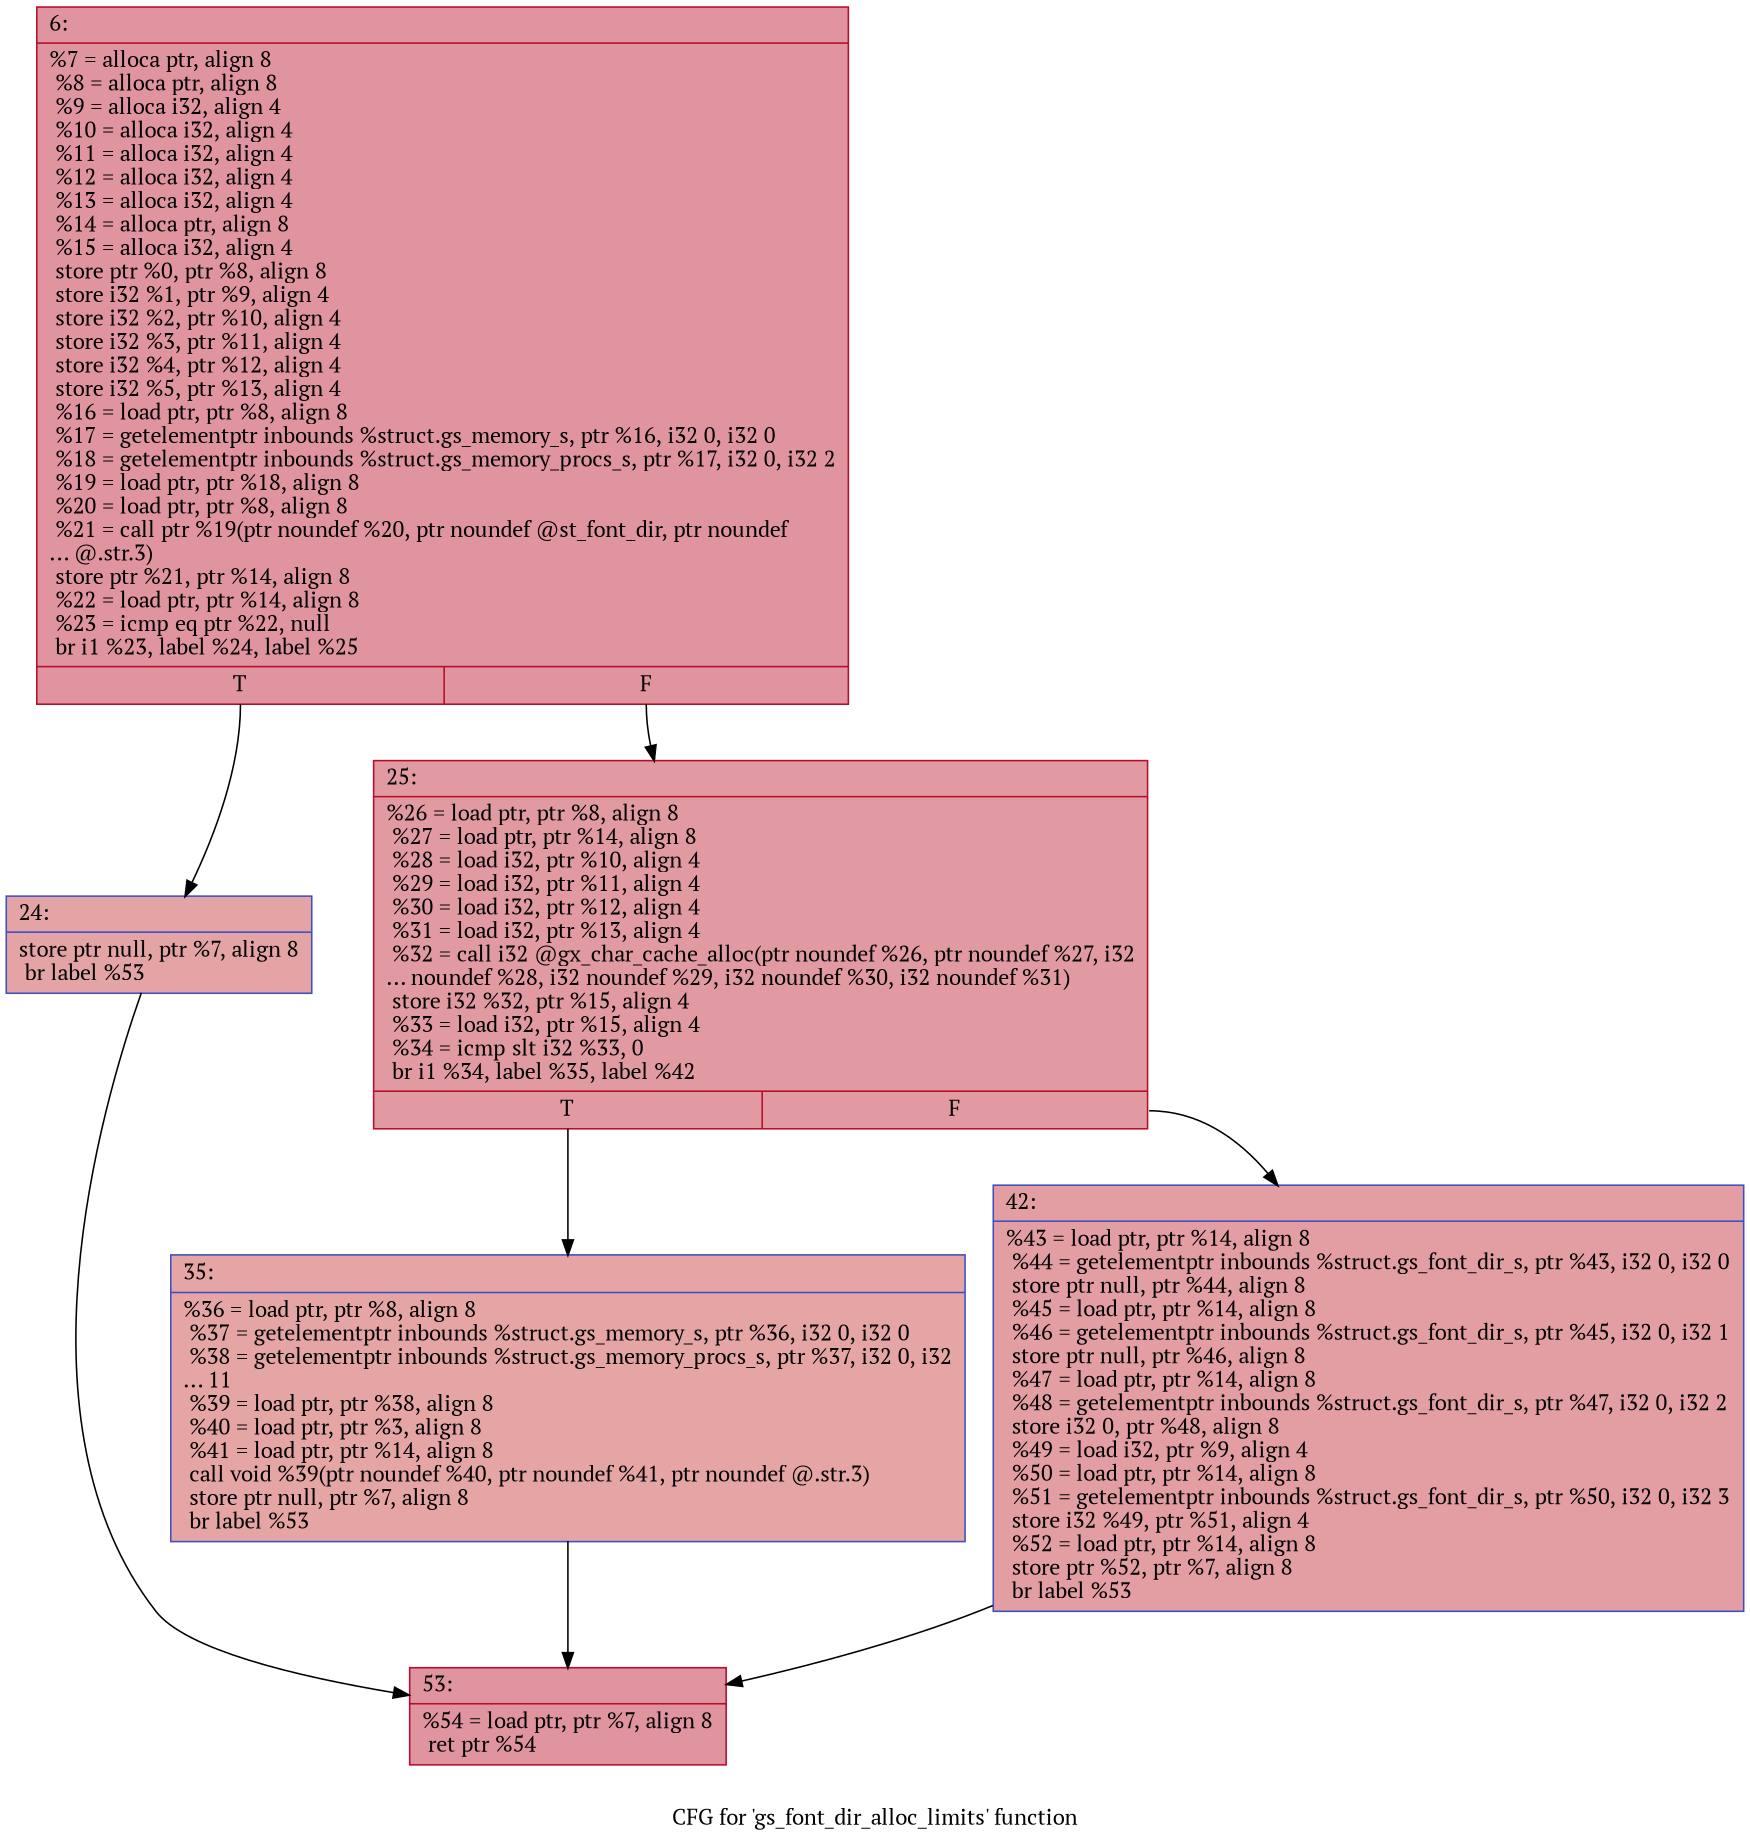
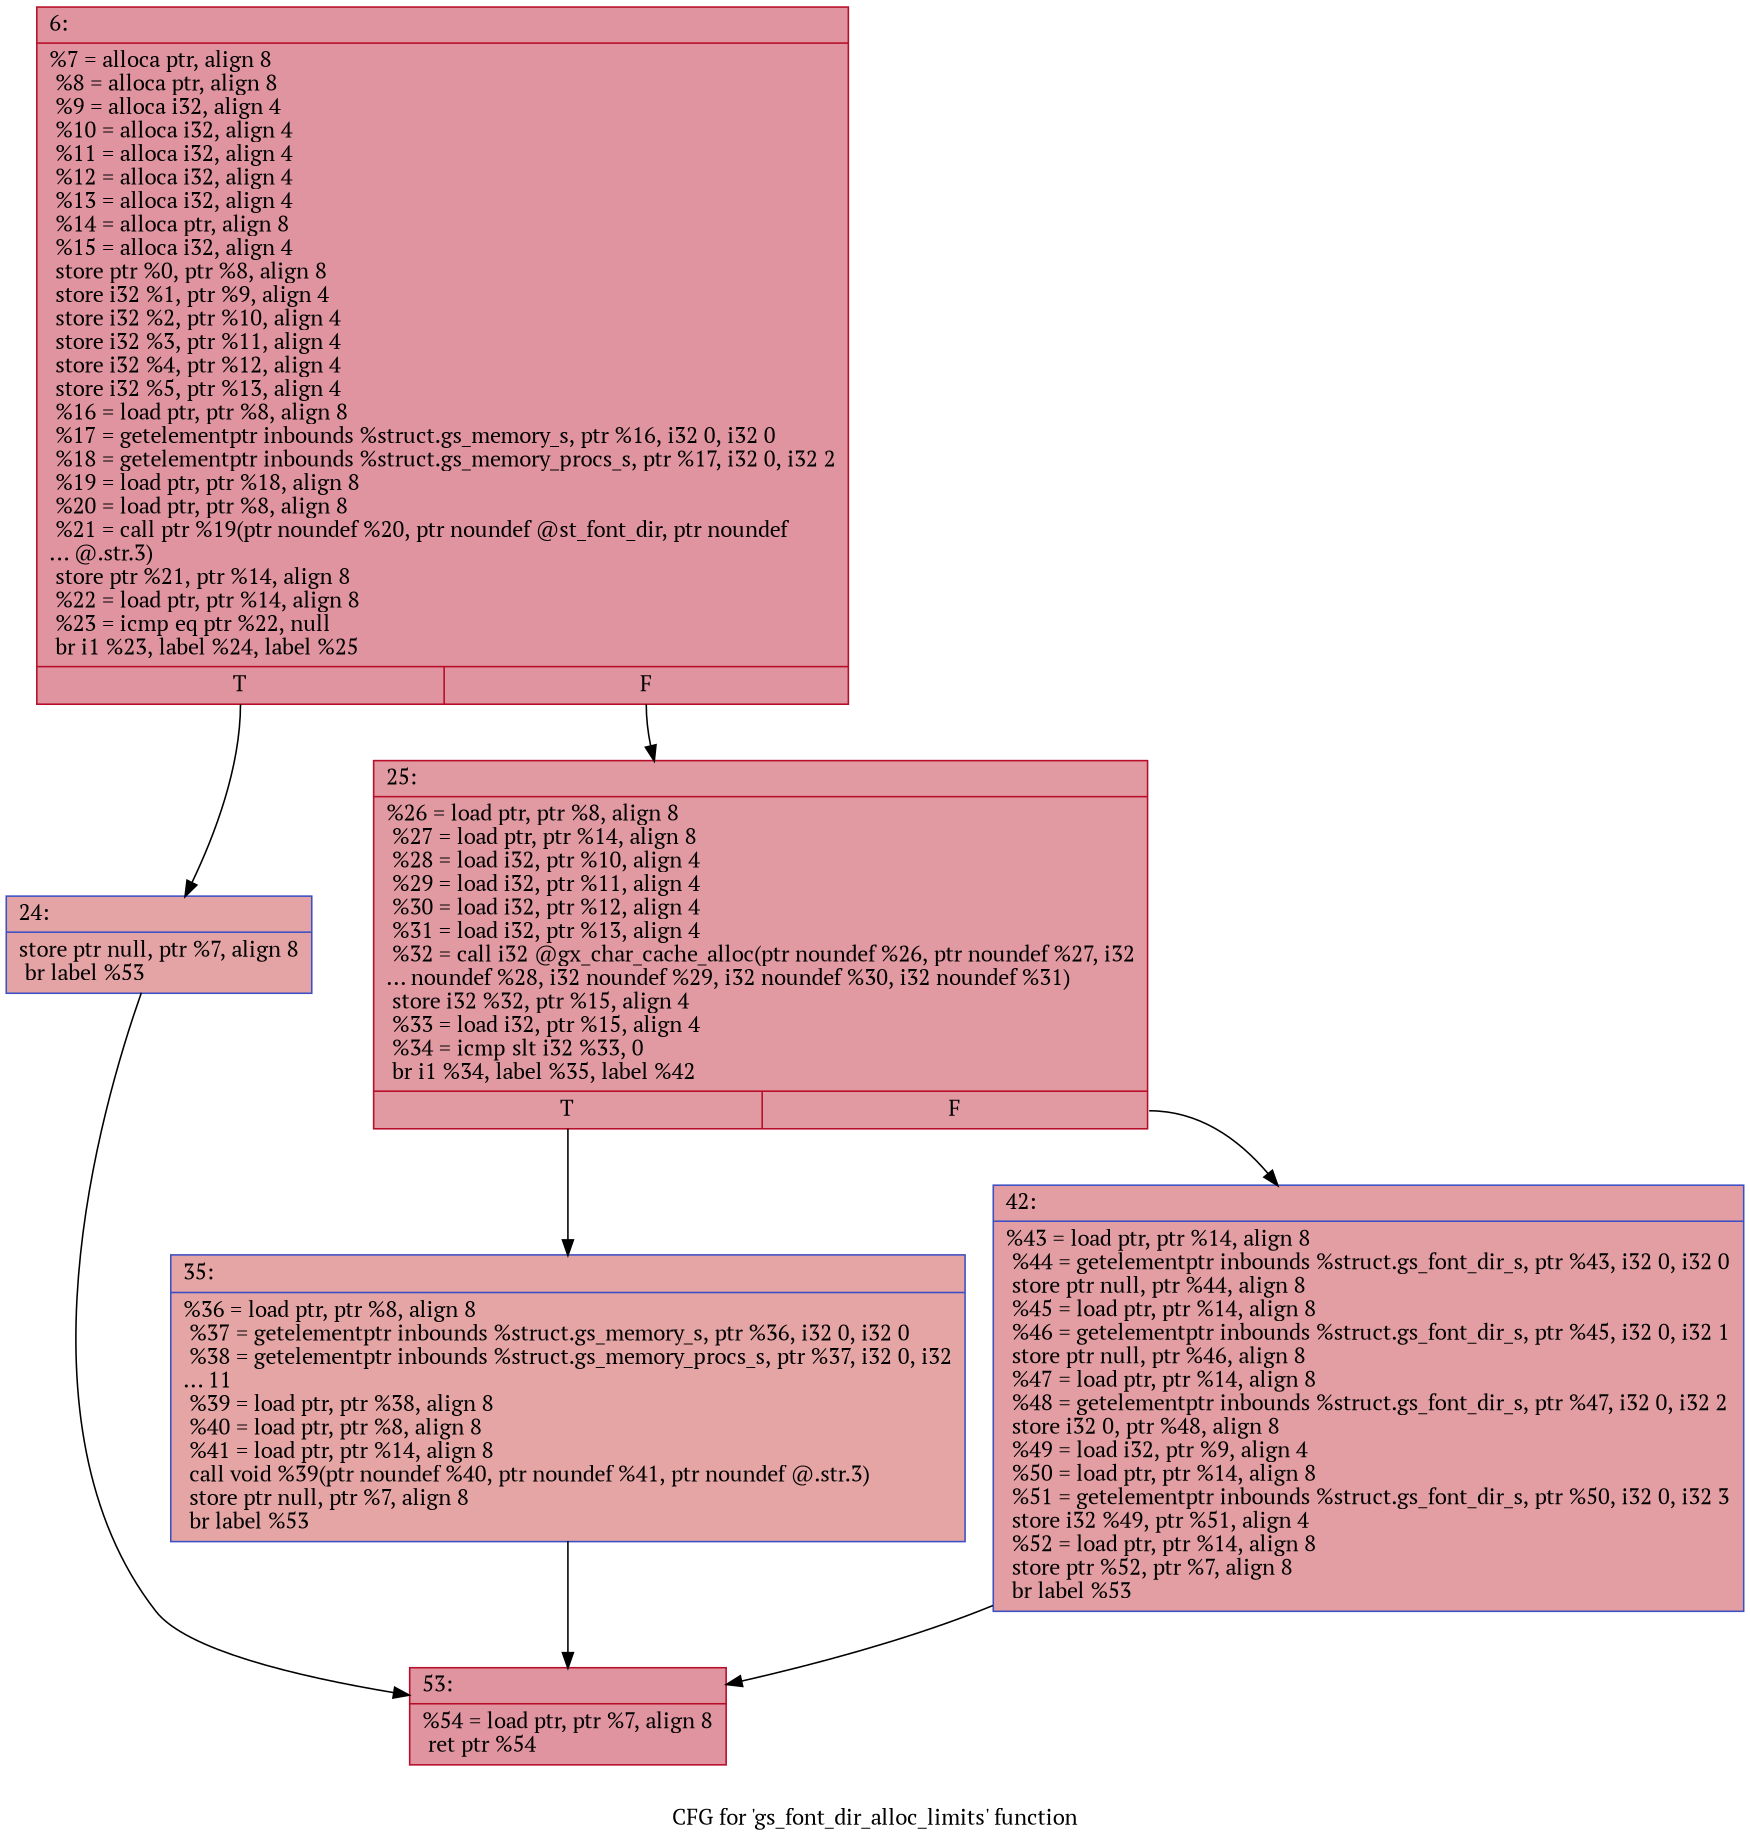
node "35:": text "%40 = load ptr, ptr %3, align 8" -> "%40 = load ptr, ptr %8, align 8"
